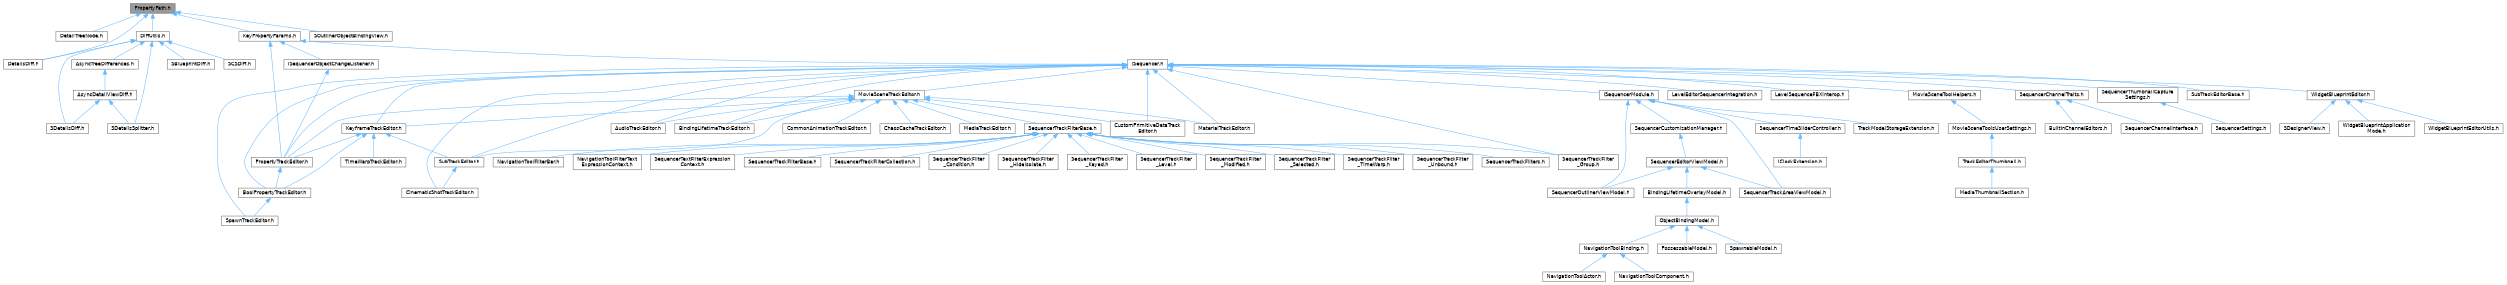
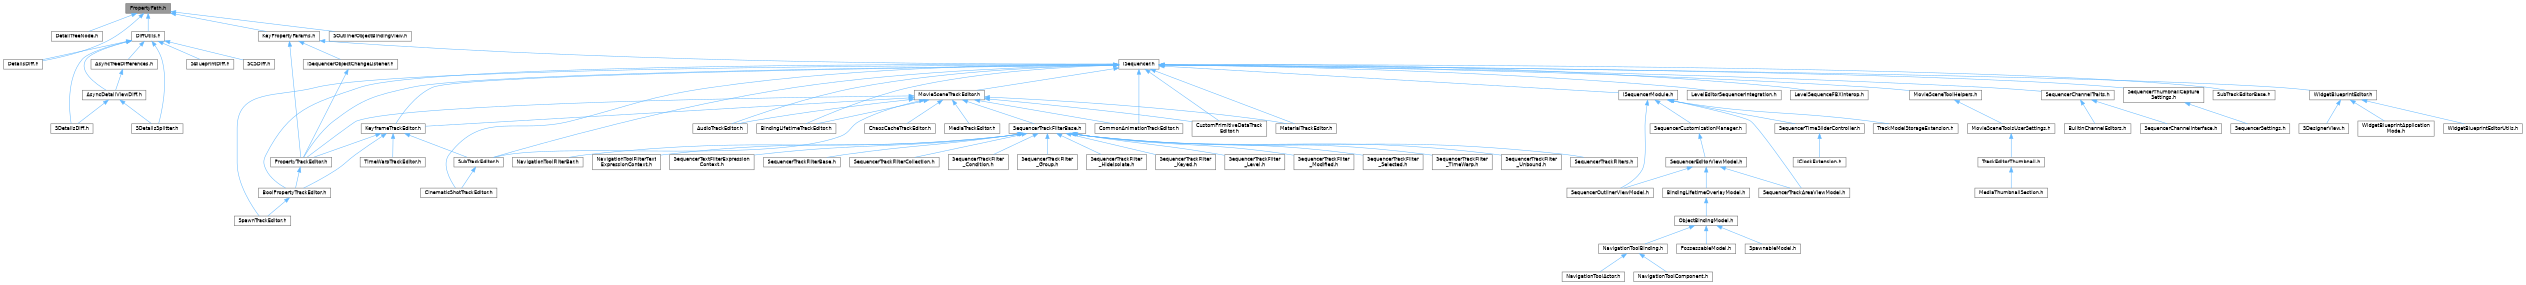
edge "AsyncDetailViewDiff.h" -> "DiffUtils.h": added
edge "SequencerTrackFilter _Group.h" -> "ISequencer.h": now "CommonAnimationTrackEditor.h" -> "ISequencer.h"
